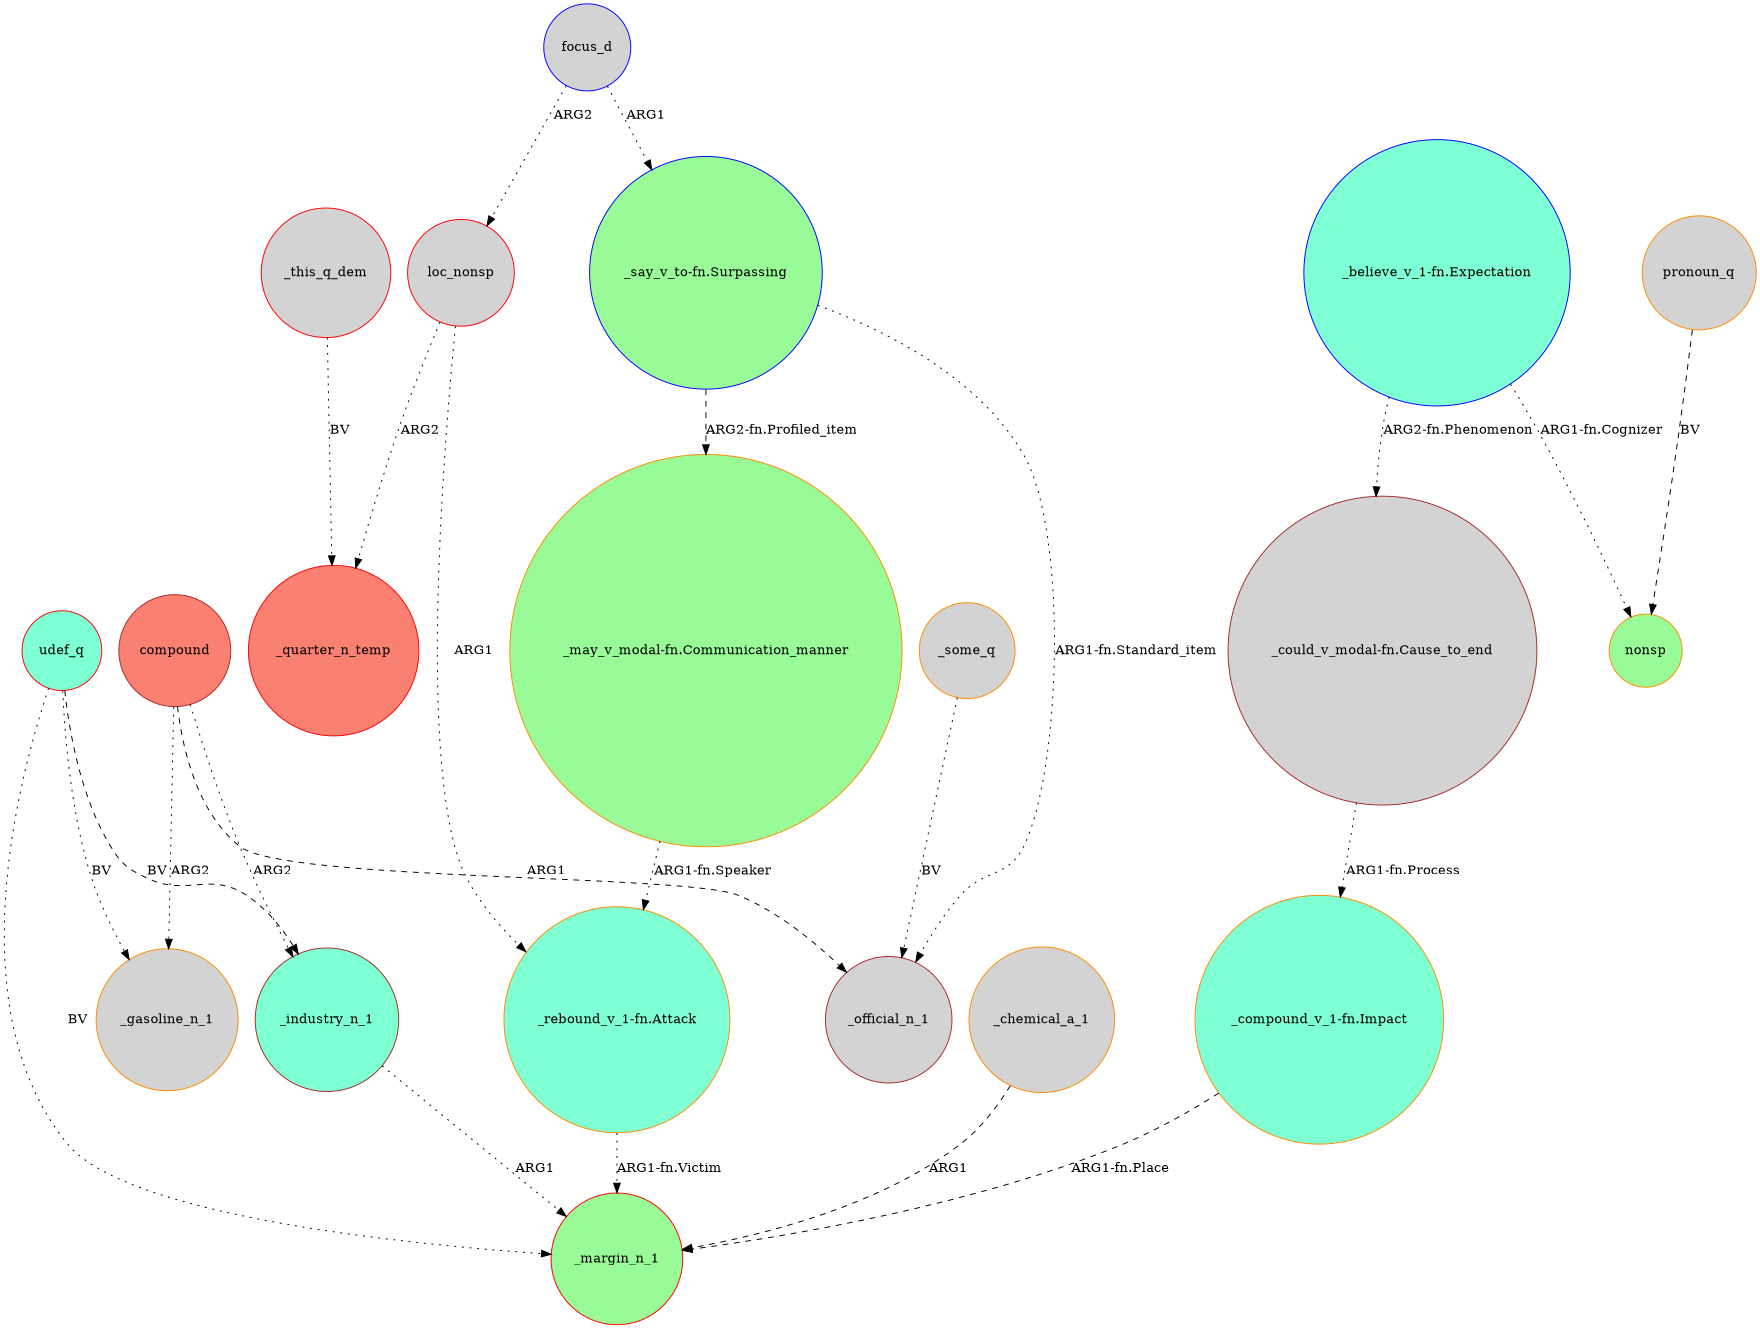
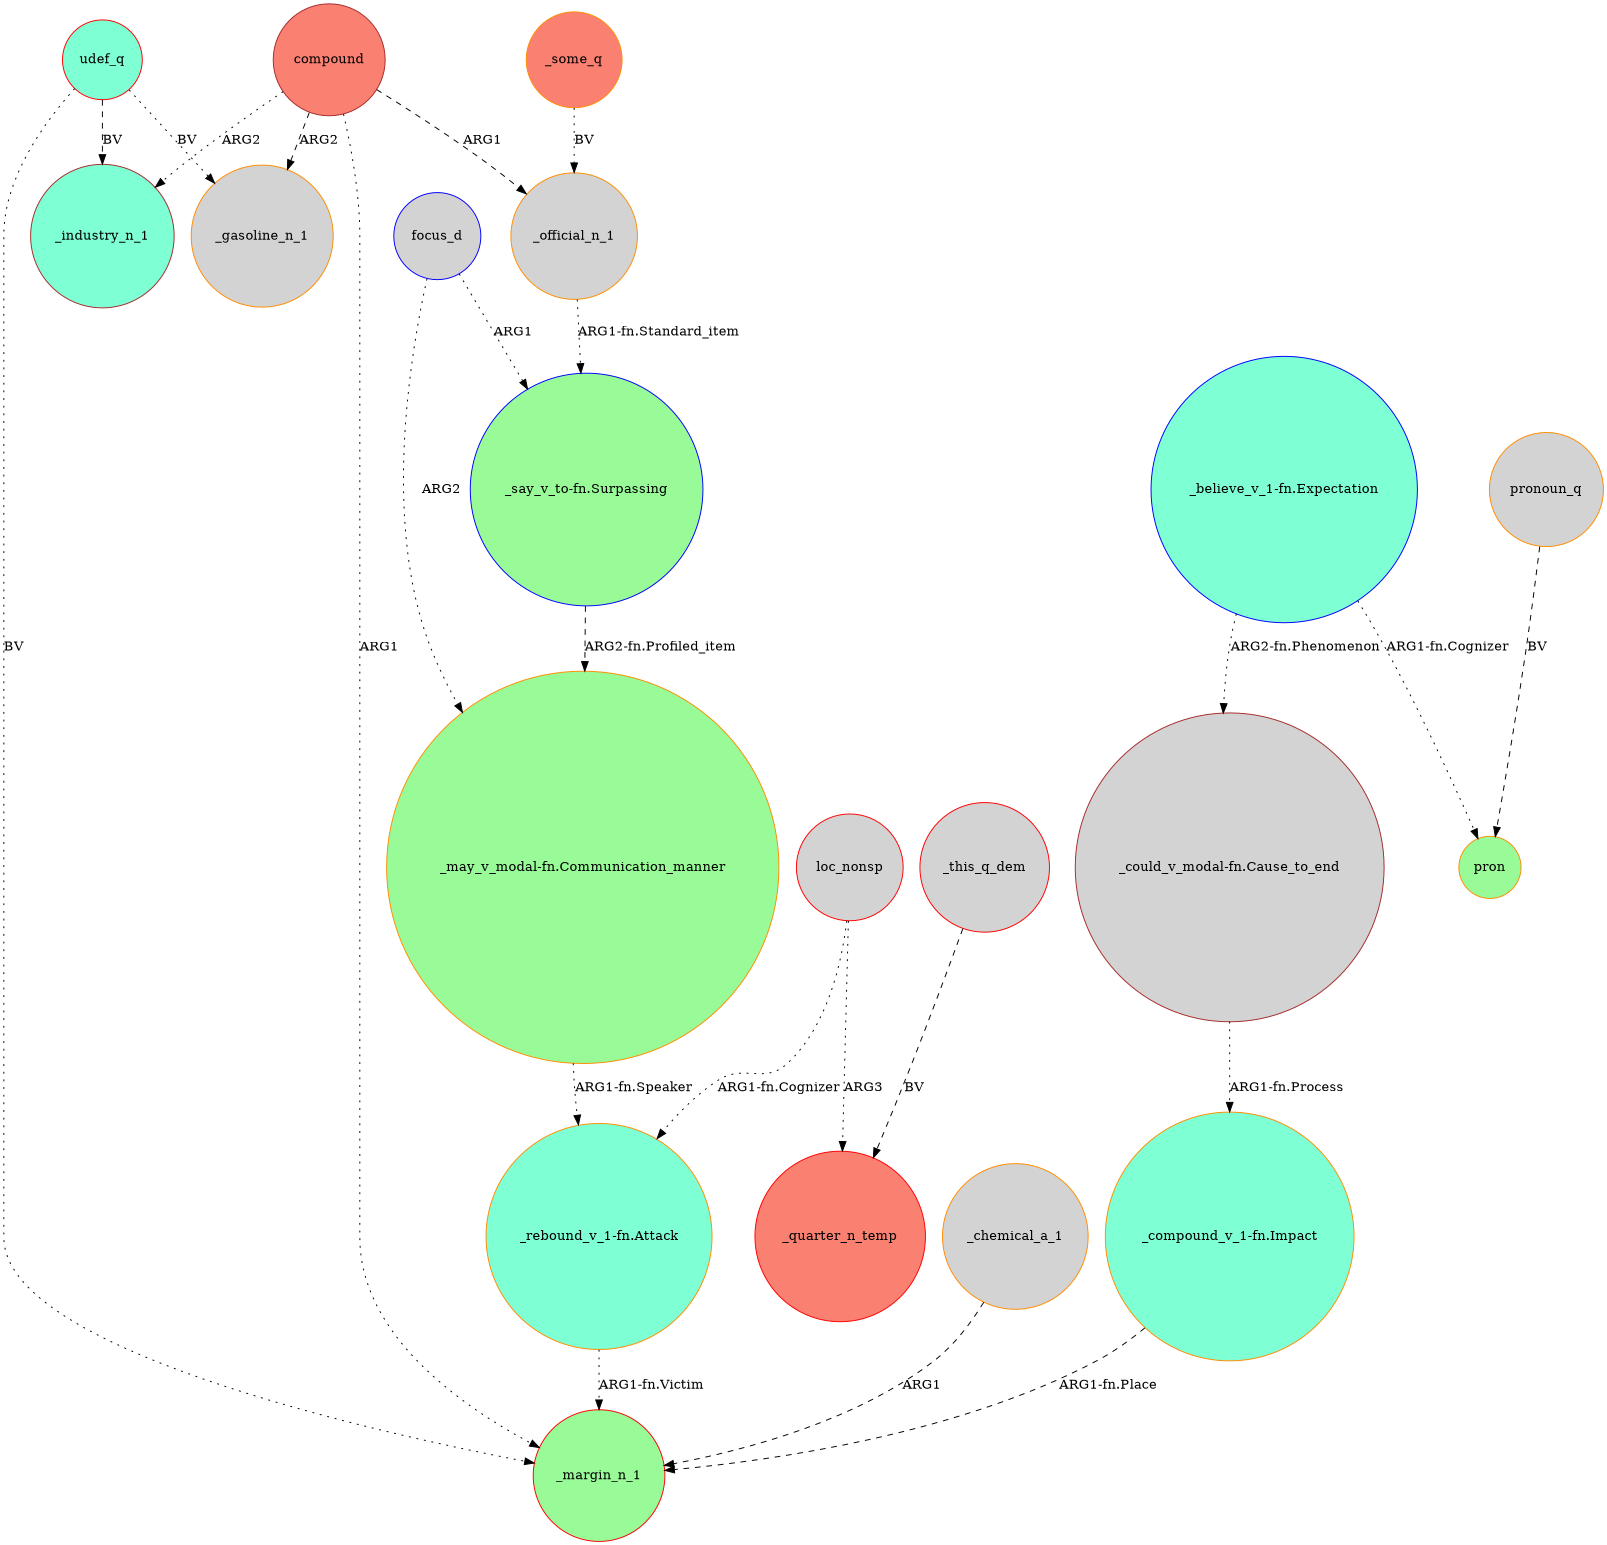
edge "focus_d" -> "loc_nonsp": now "focus_d" -> "_may_v_modal-fn.Communication_manner"
edge "loc_nonsp" -> "_quarter_n_temp": label "ARG2" -> "ARG3"
edge "_this_q_dem" -> "_quarter_n_temp": style dotted -> dashed
edge "_say_v_to-fn.Surpassing" -> "_official_n_1": reversed
edge "loc_nonsp" -> "_rebound_v_1-fn.Attack": label "ARG1" -> "ARG1-fn.Cognizer"
node "_some_q": fillcolor lightgrey -> salmon
node "nonsp": label "nonsp" -> "pron"
edge "compound" -> "_gasoline_n_1": style dotted -> dashed
node "_official_n_1": color brown -> darkorange
edge "_industry_n_1" -> "_margin_n_1": now "compound" -> "_margin_n_1"
